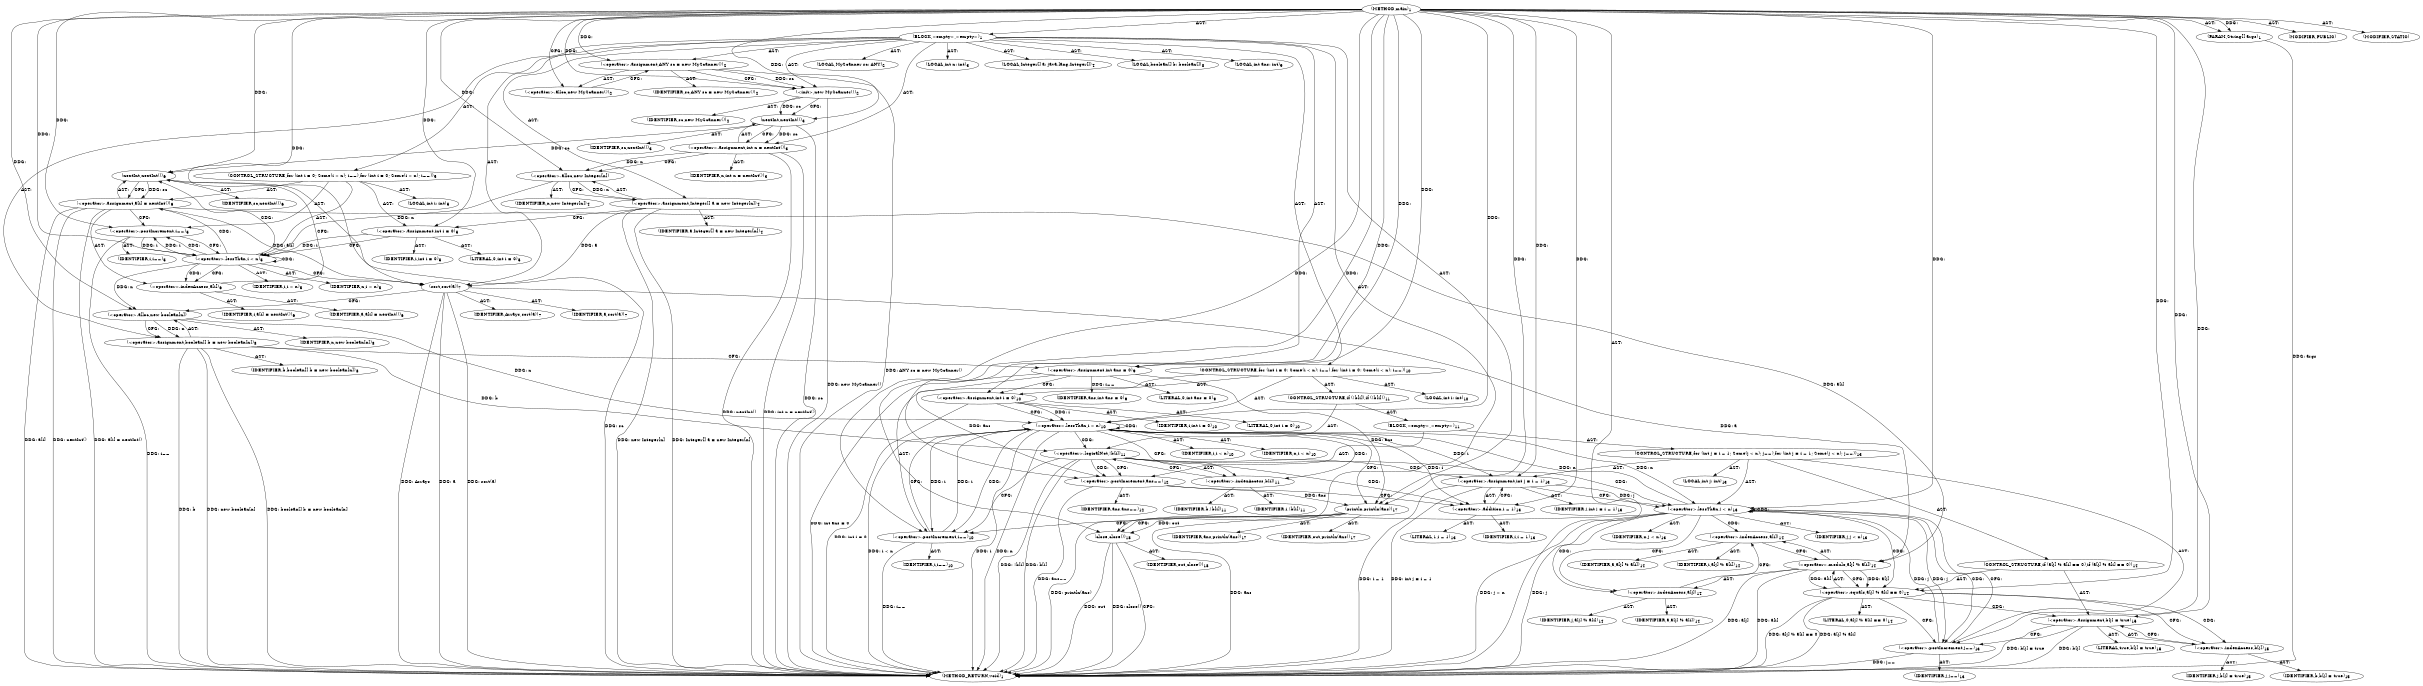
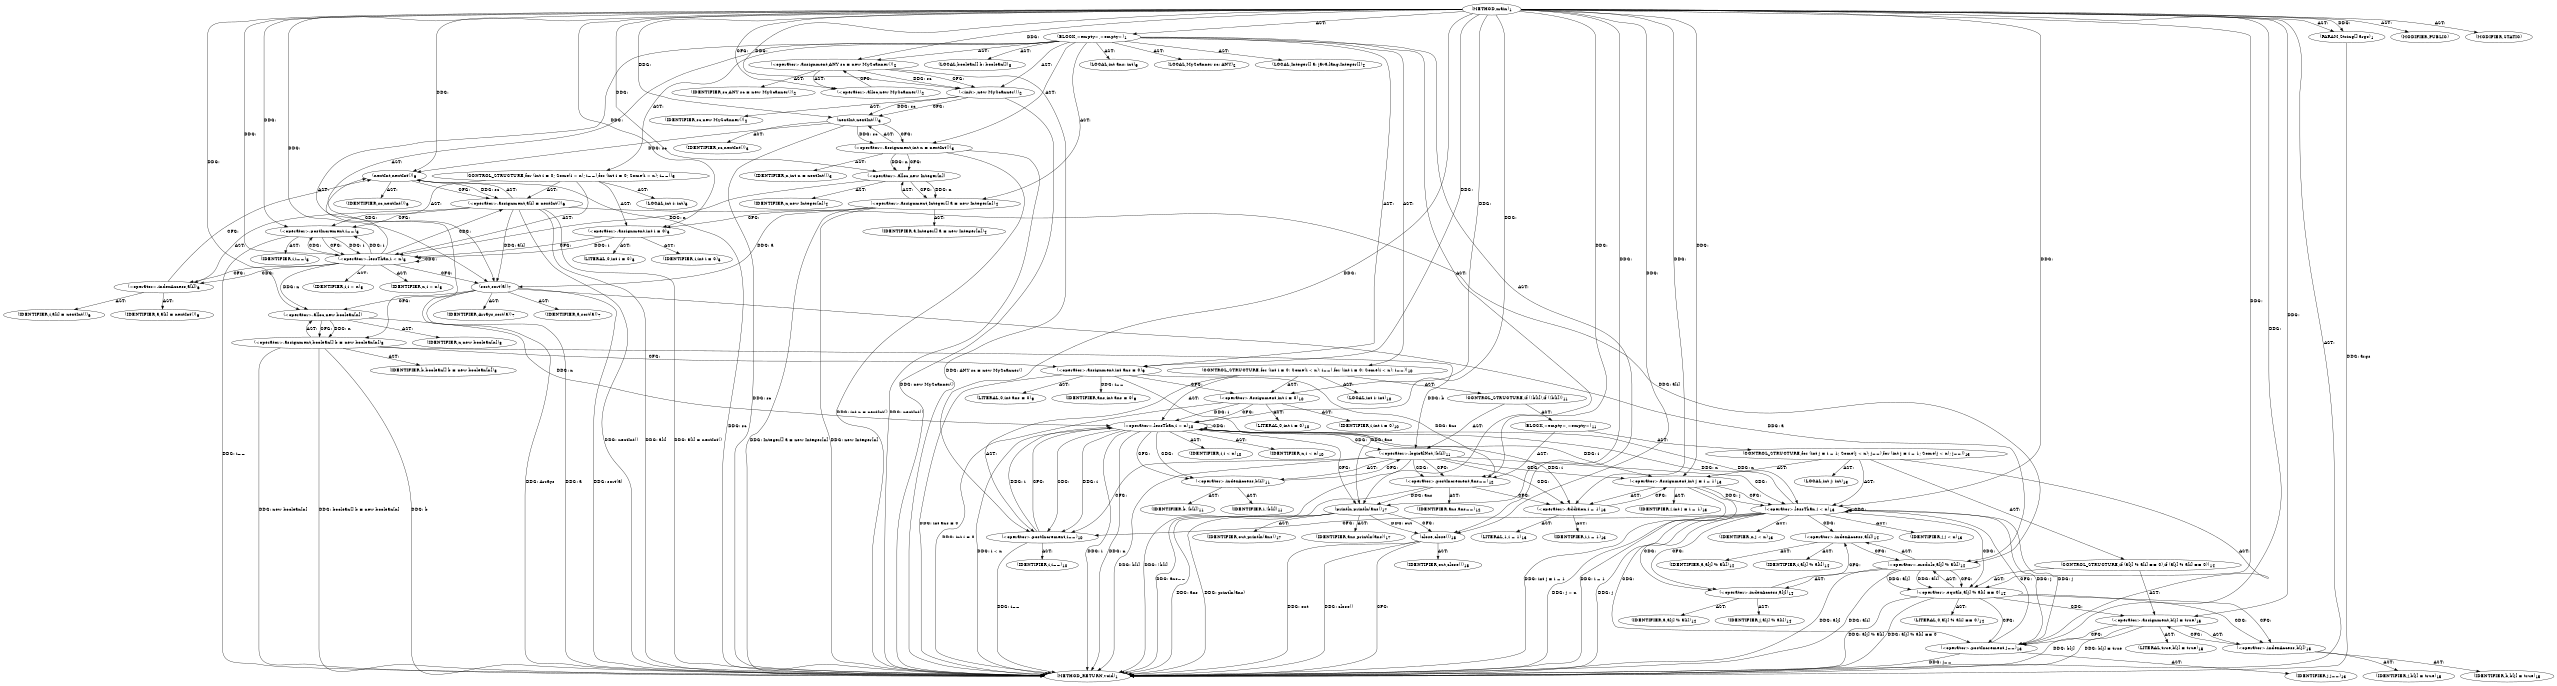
node "(LOCAL,int n: int)": removed
